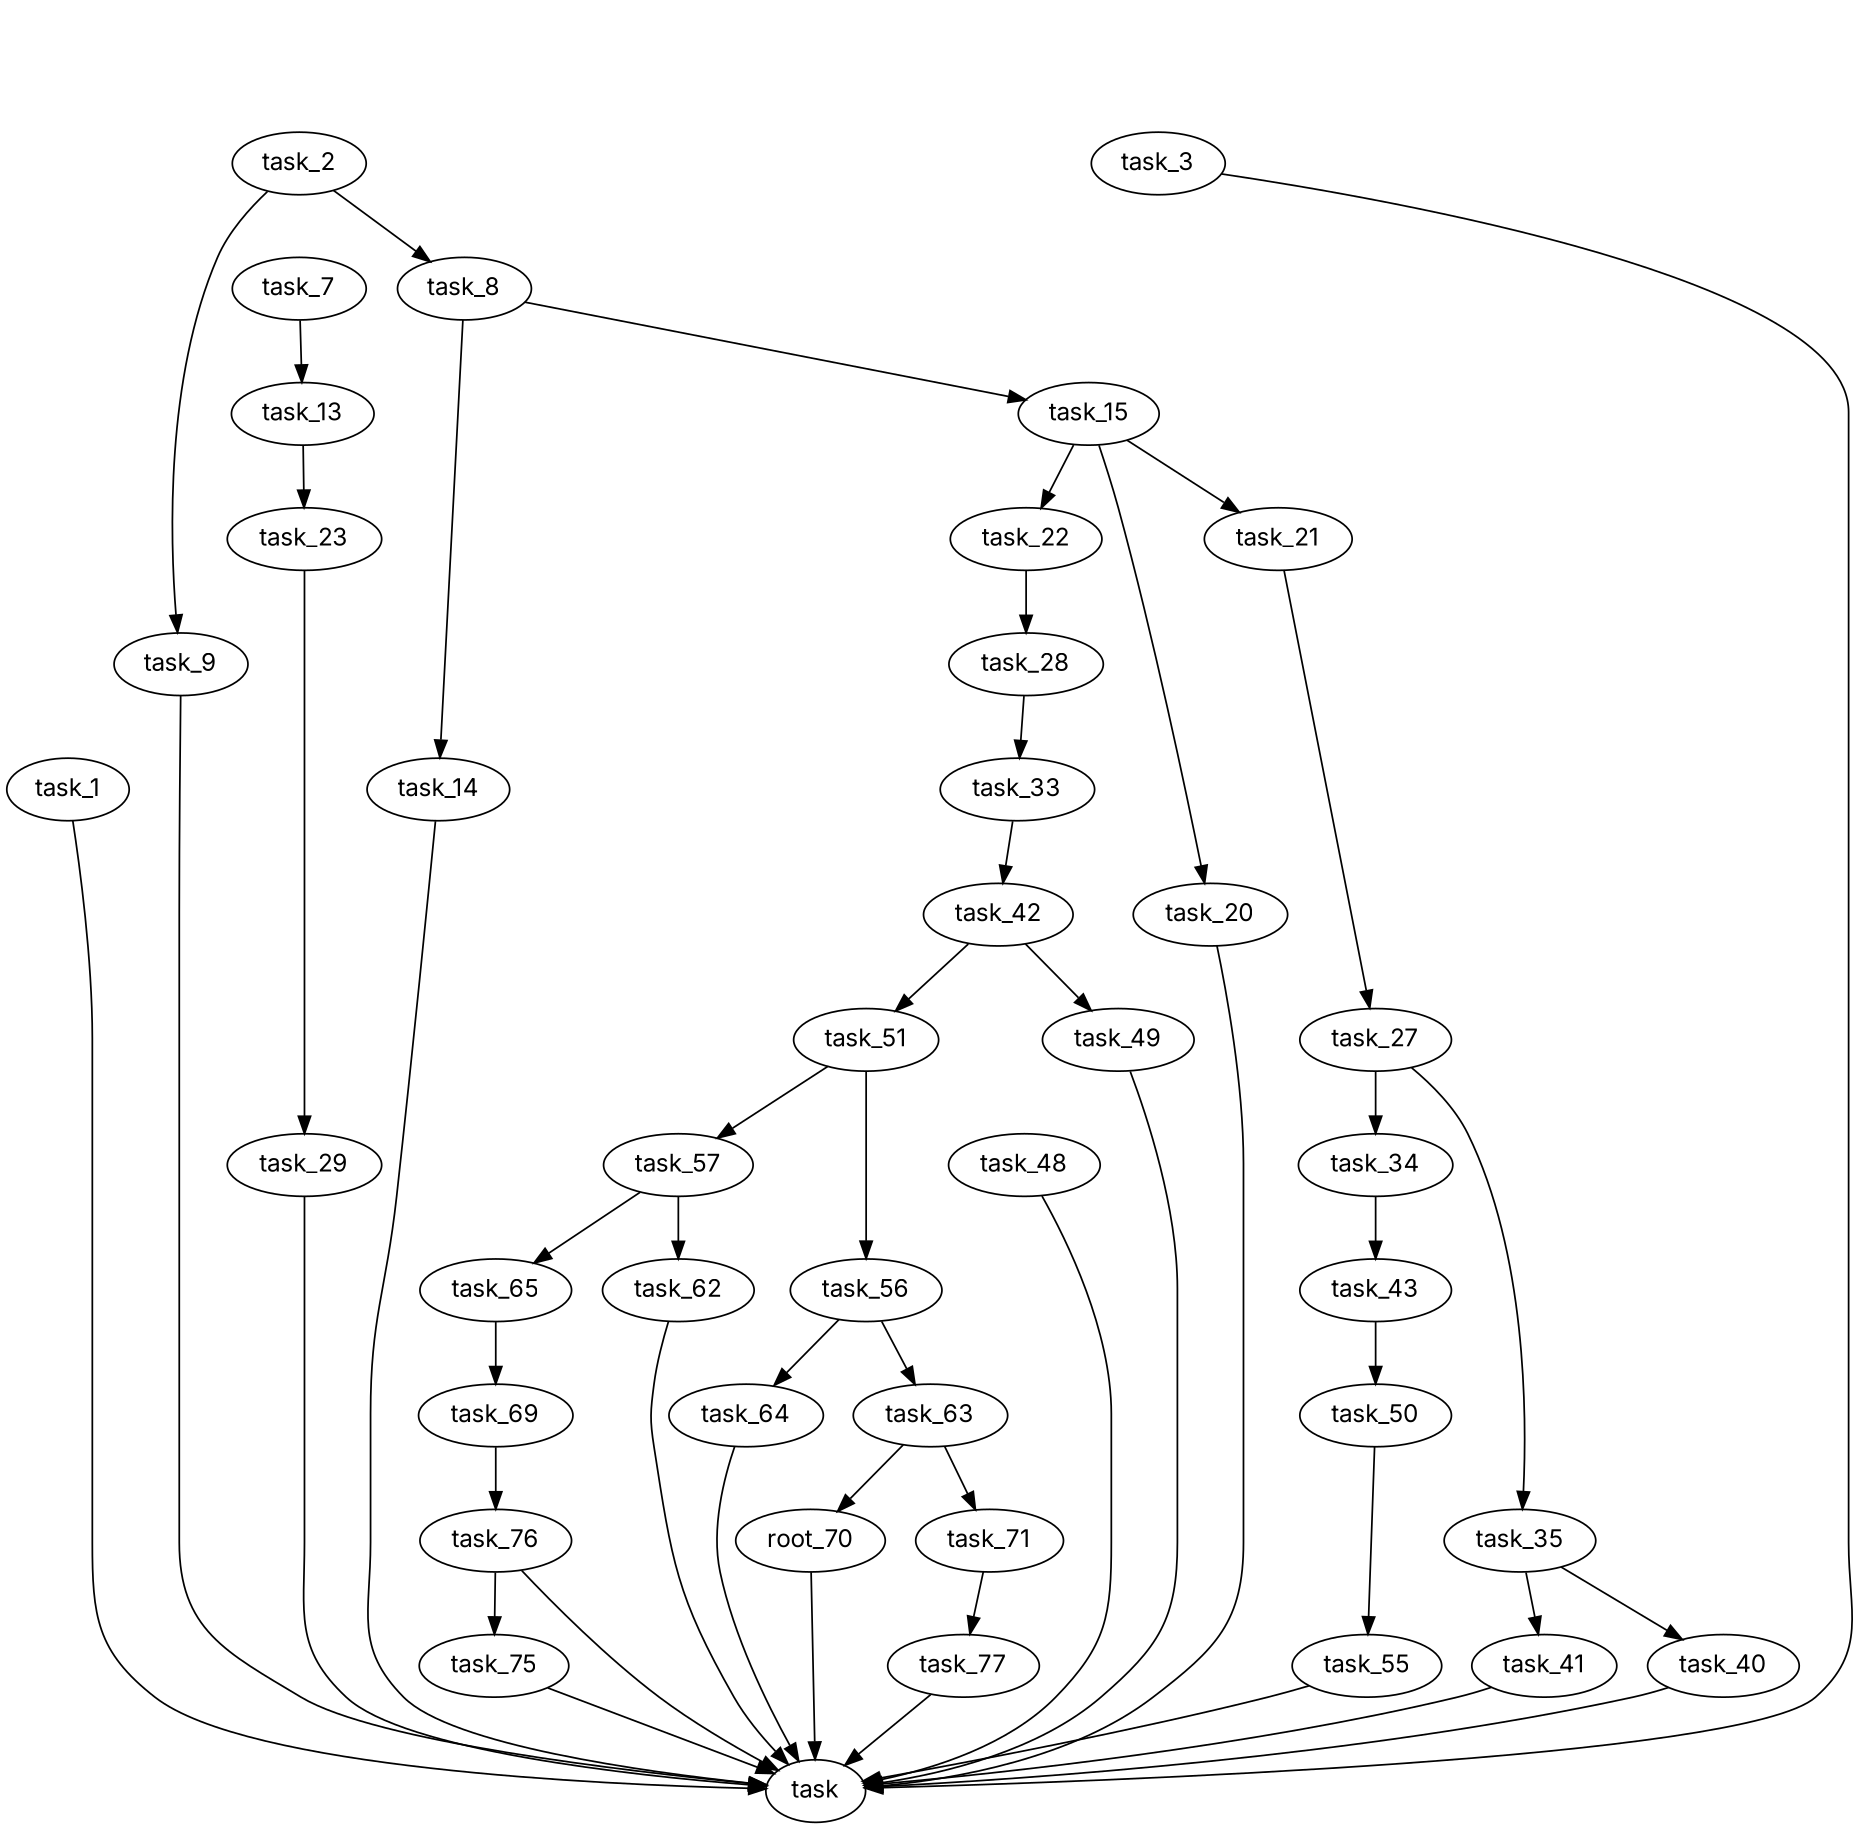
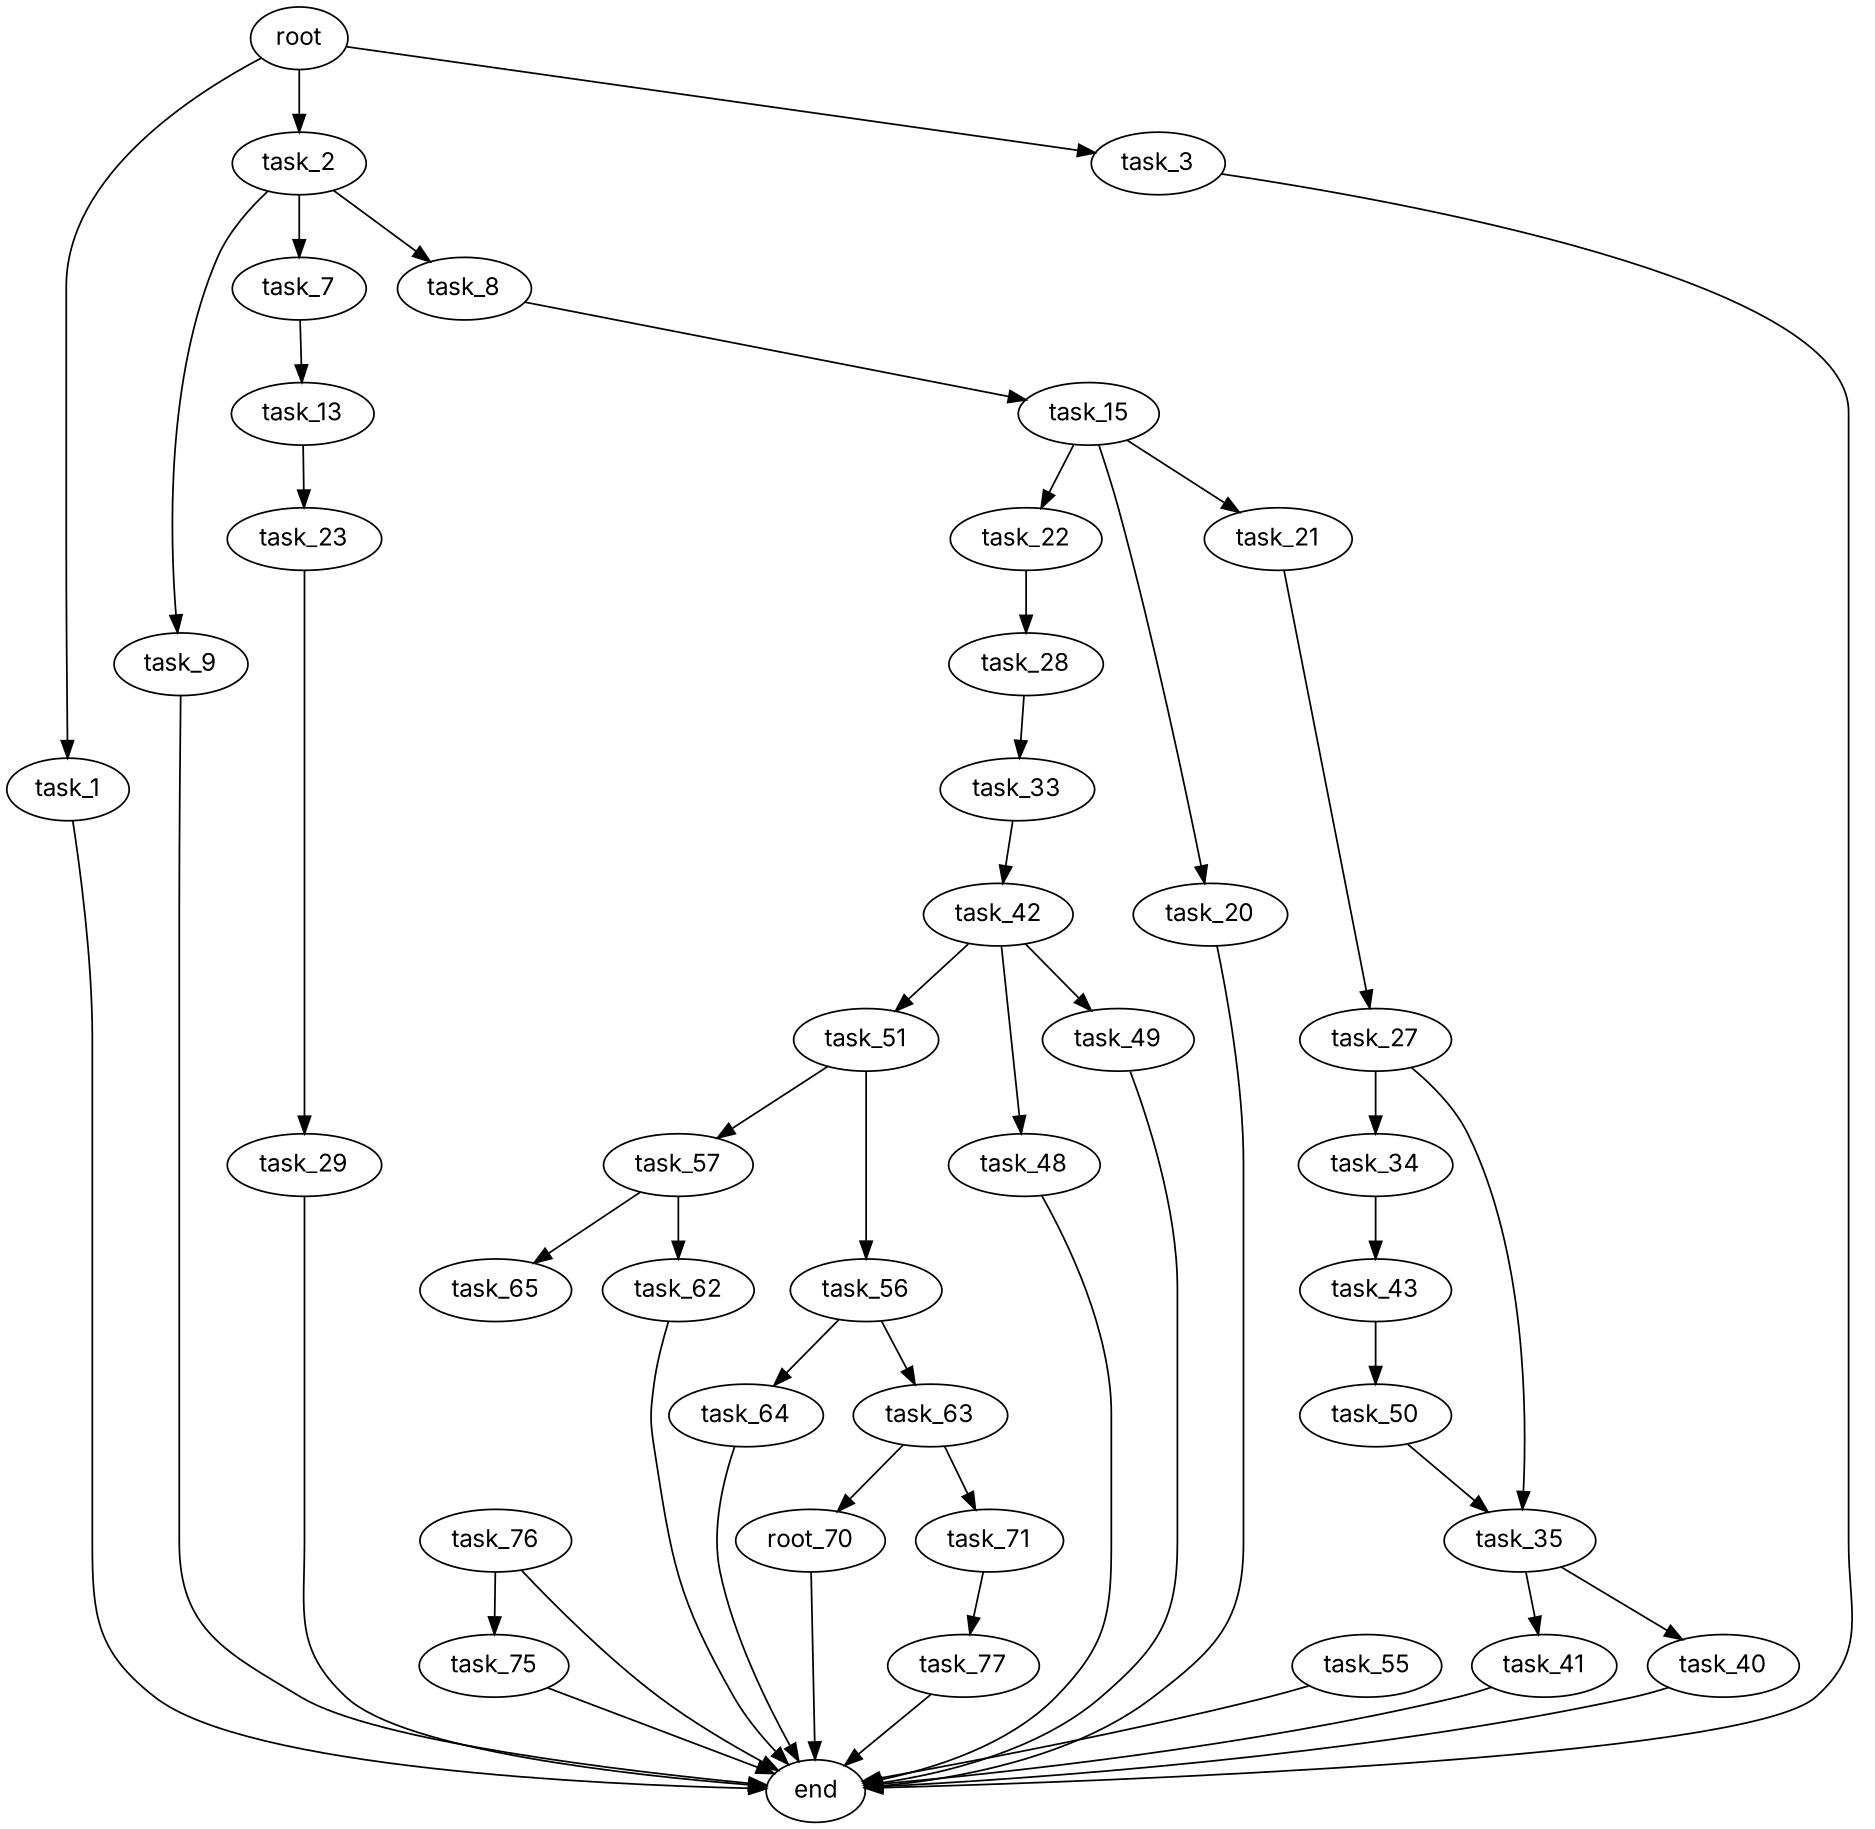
node "root": added
edge "task_2" -> "task_7": added
node "task_14": removed
edge "task_42" -> "task_48": added
node "task_69": removed
edge "task_50" -> "task_55": now "task_50" -> "task_35"
node "task": label "task" -> "end"
